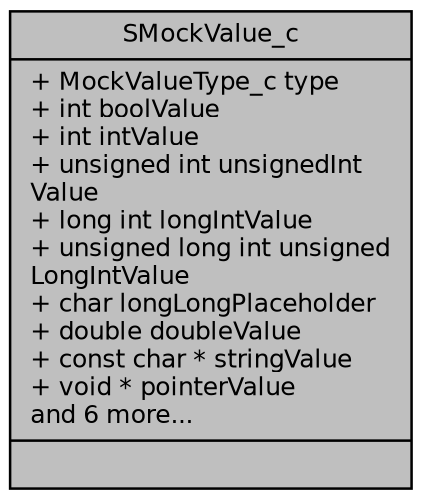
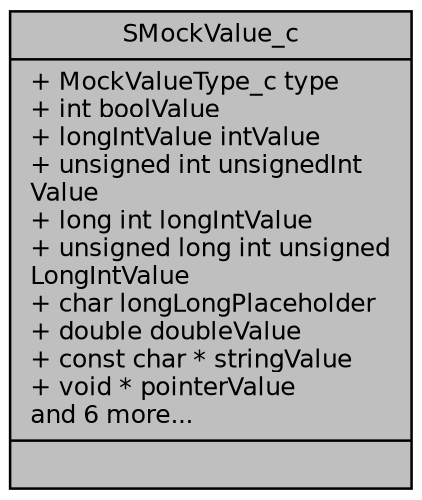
node "SMockValue_c": text "+ int intValue" -> "+ longIntValue intValue"
